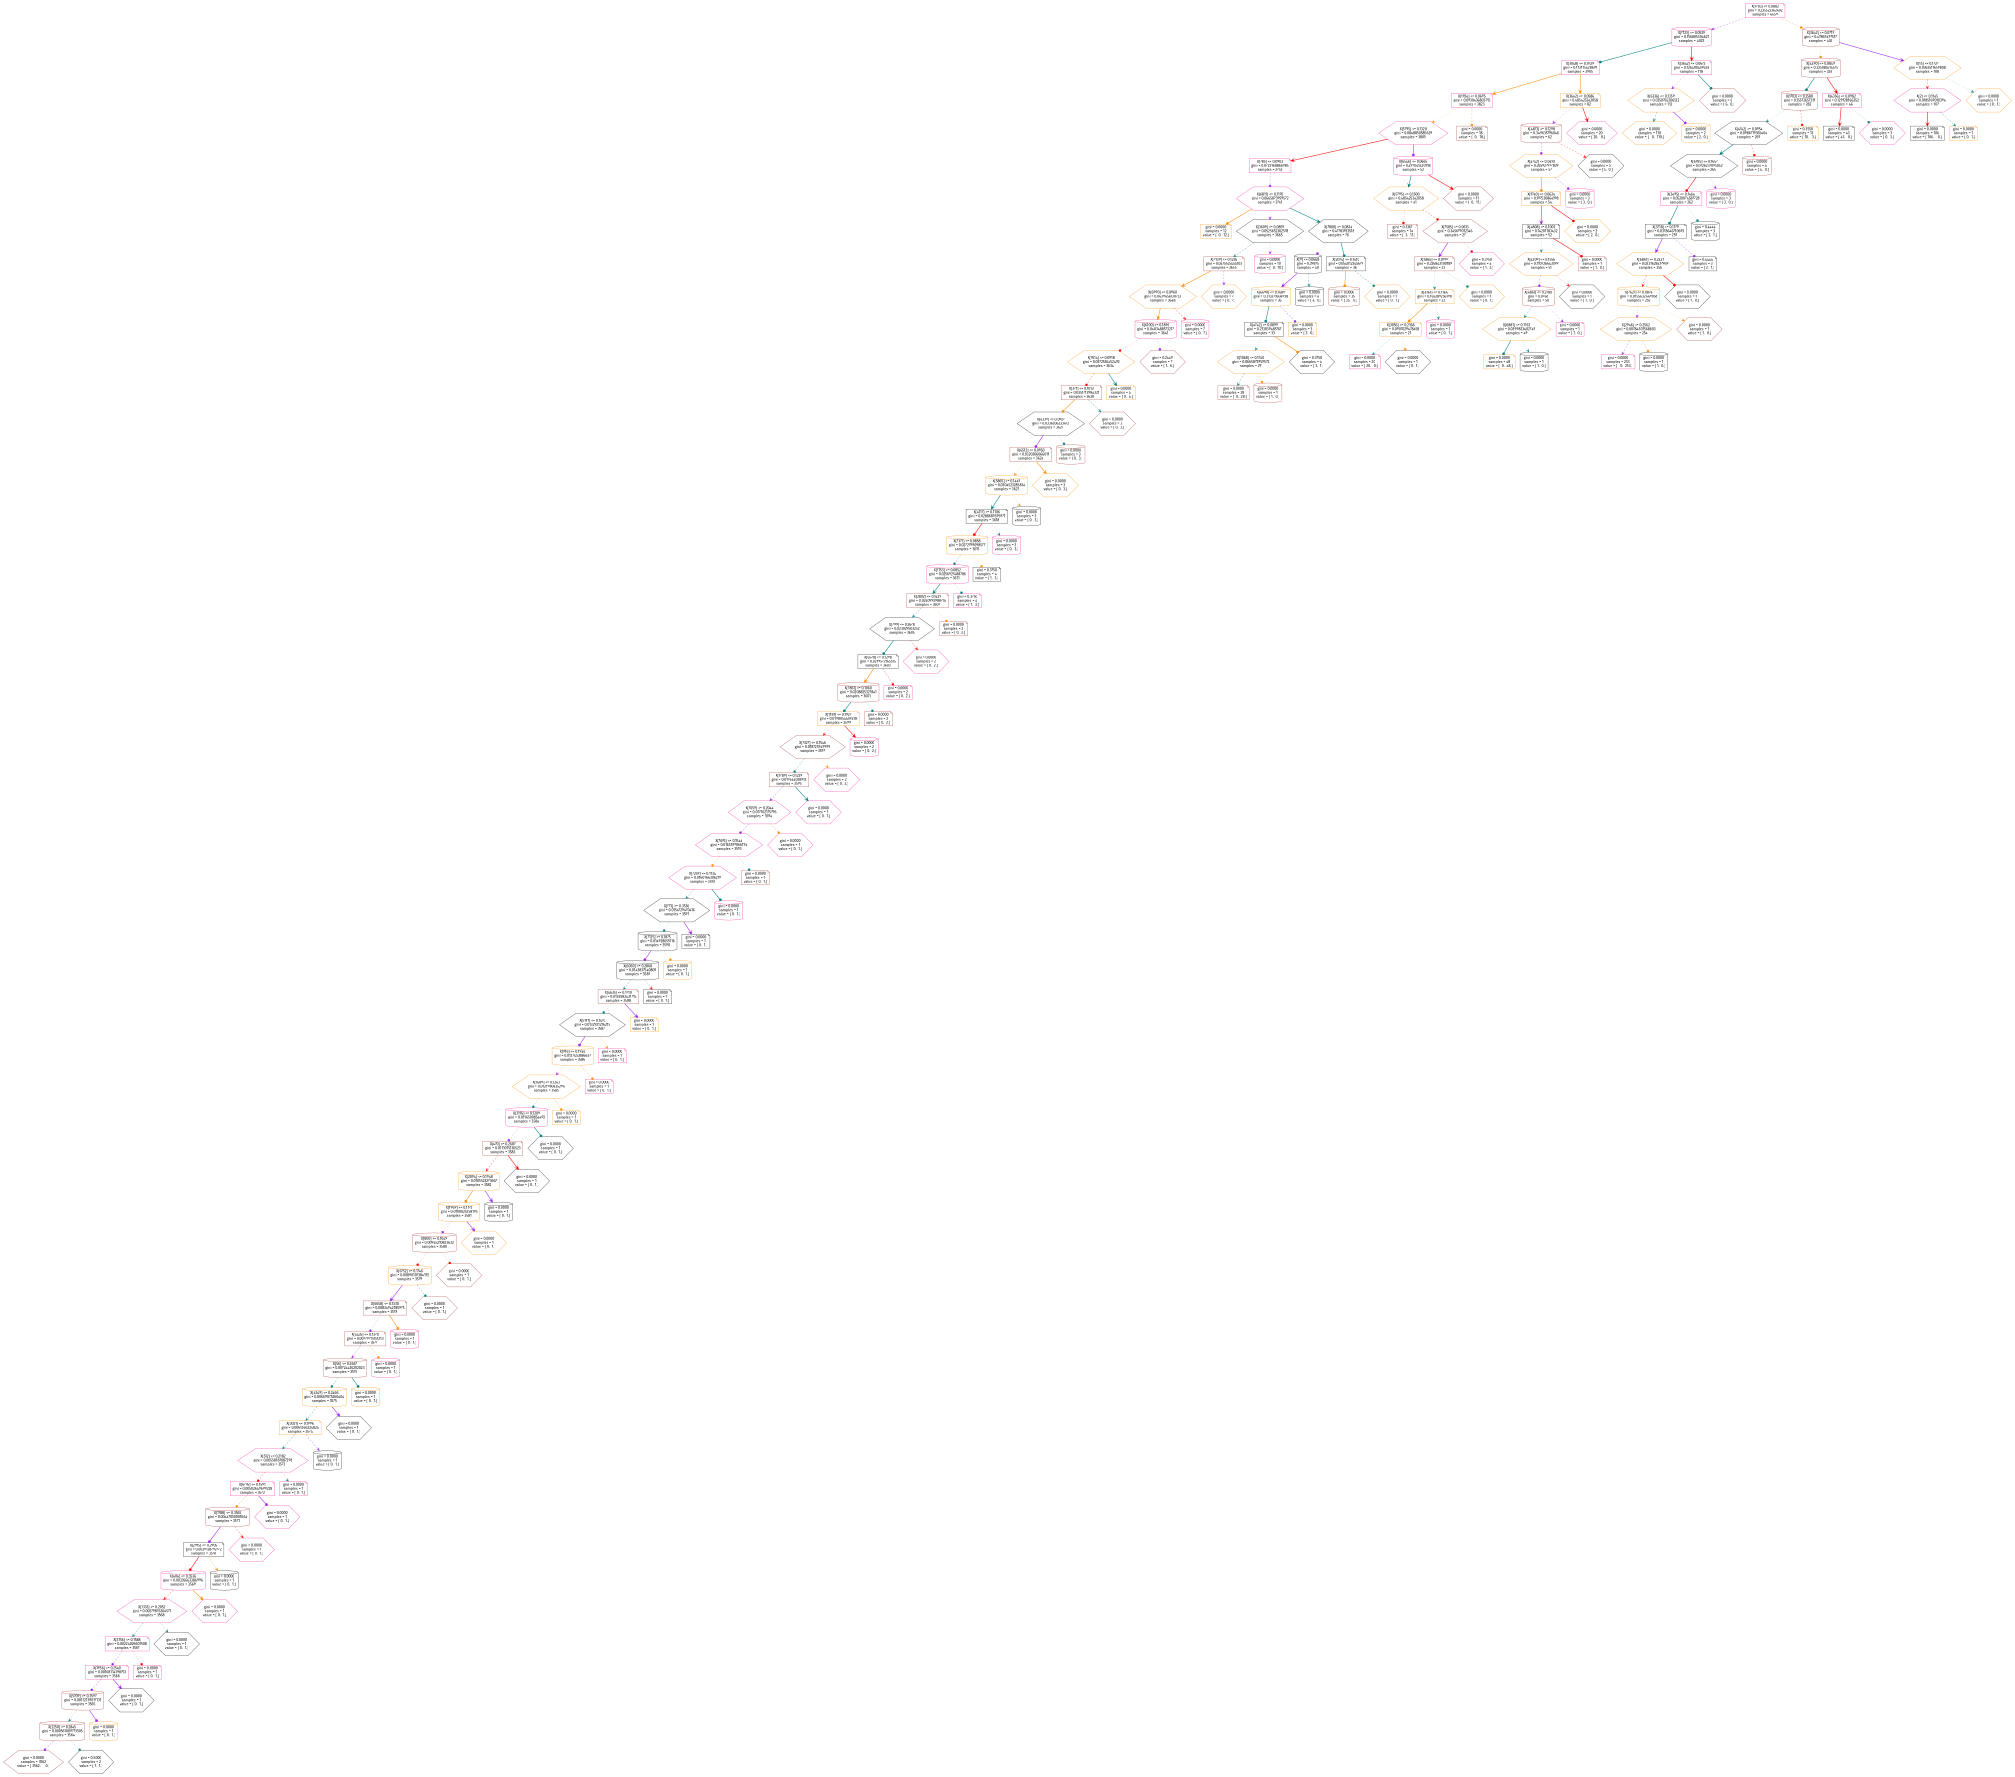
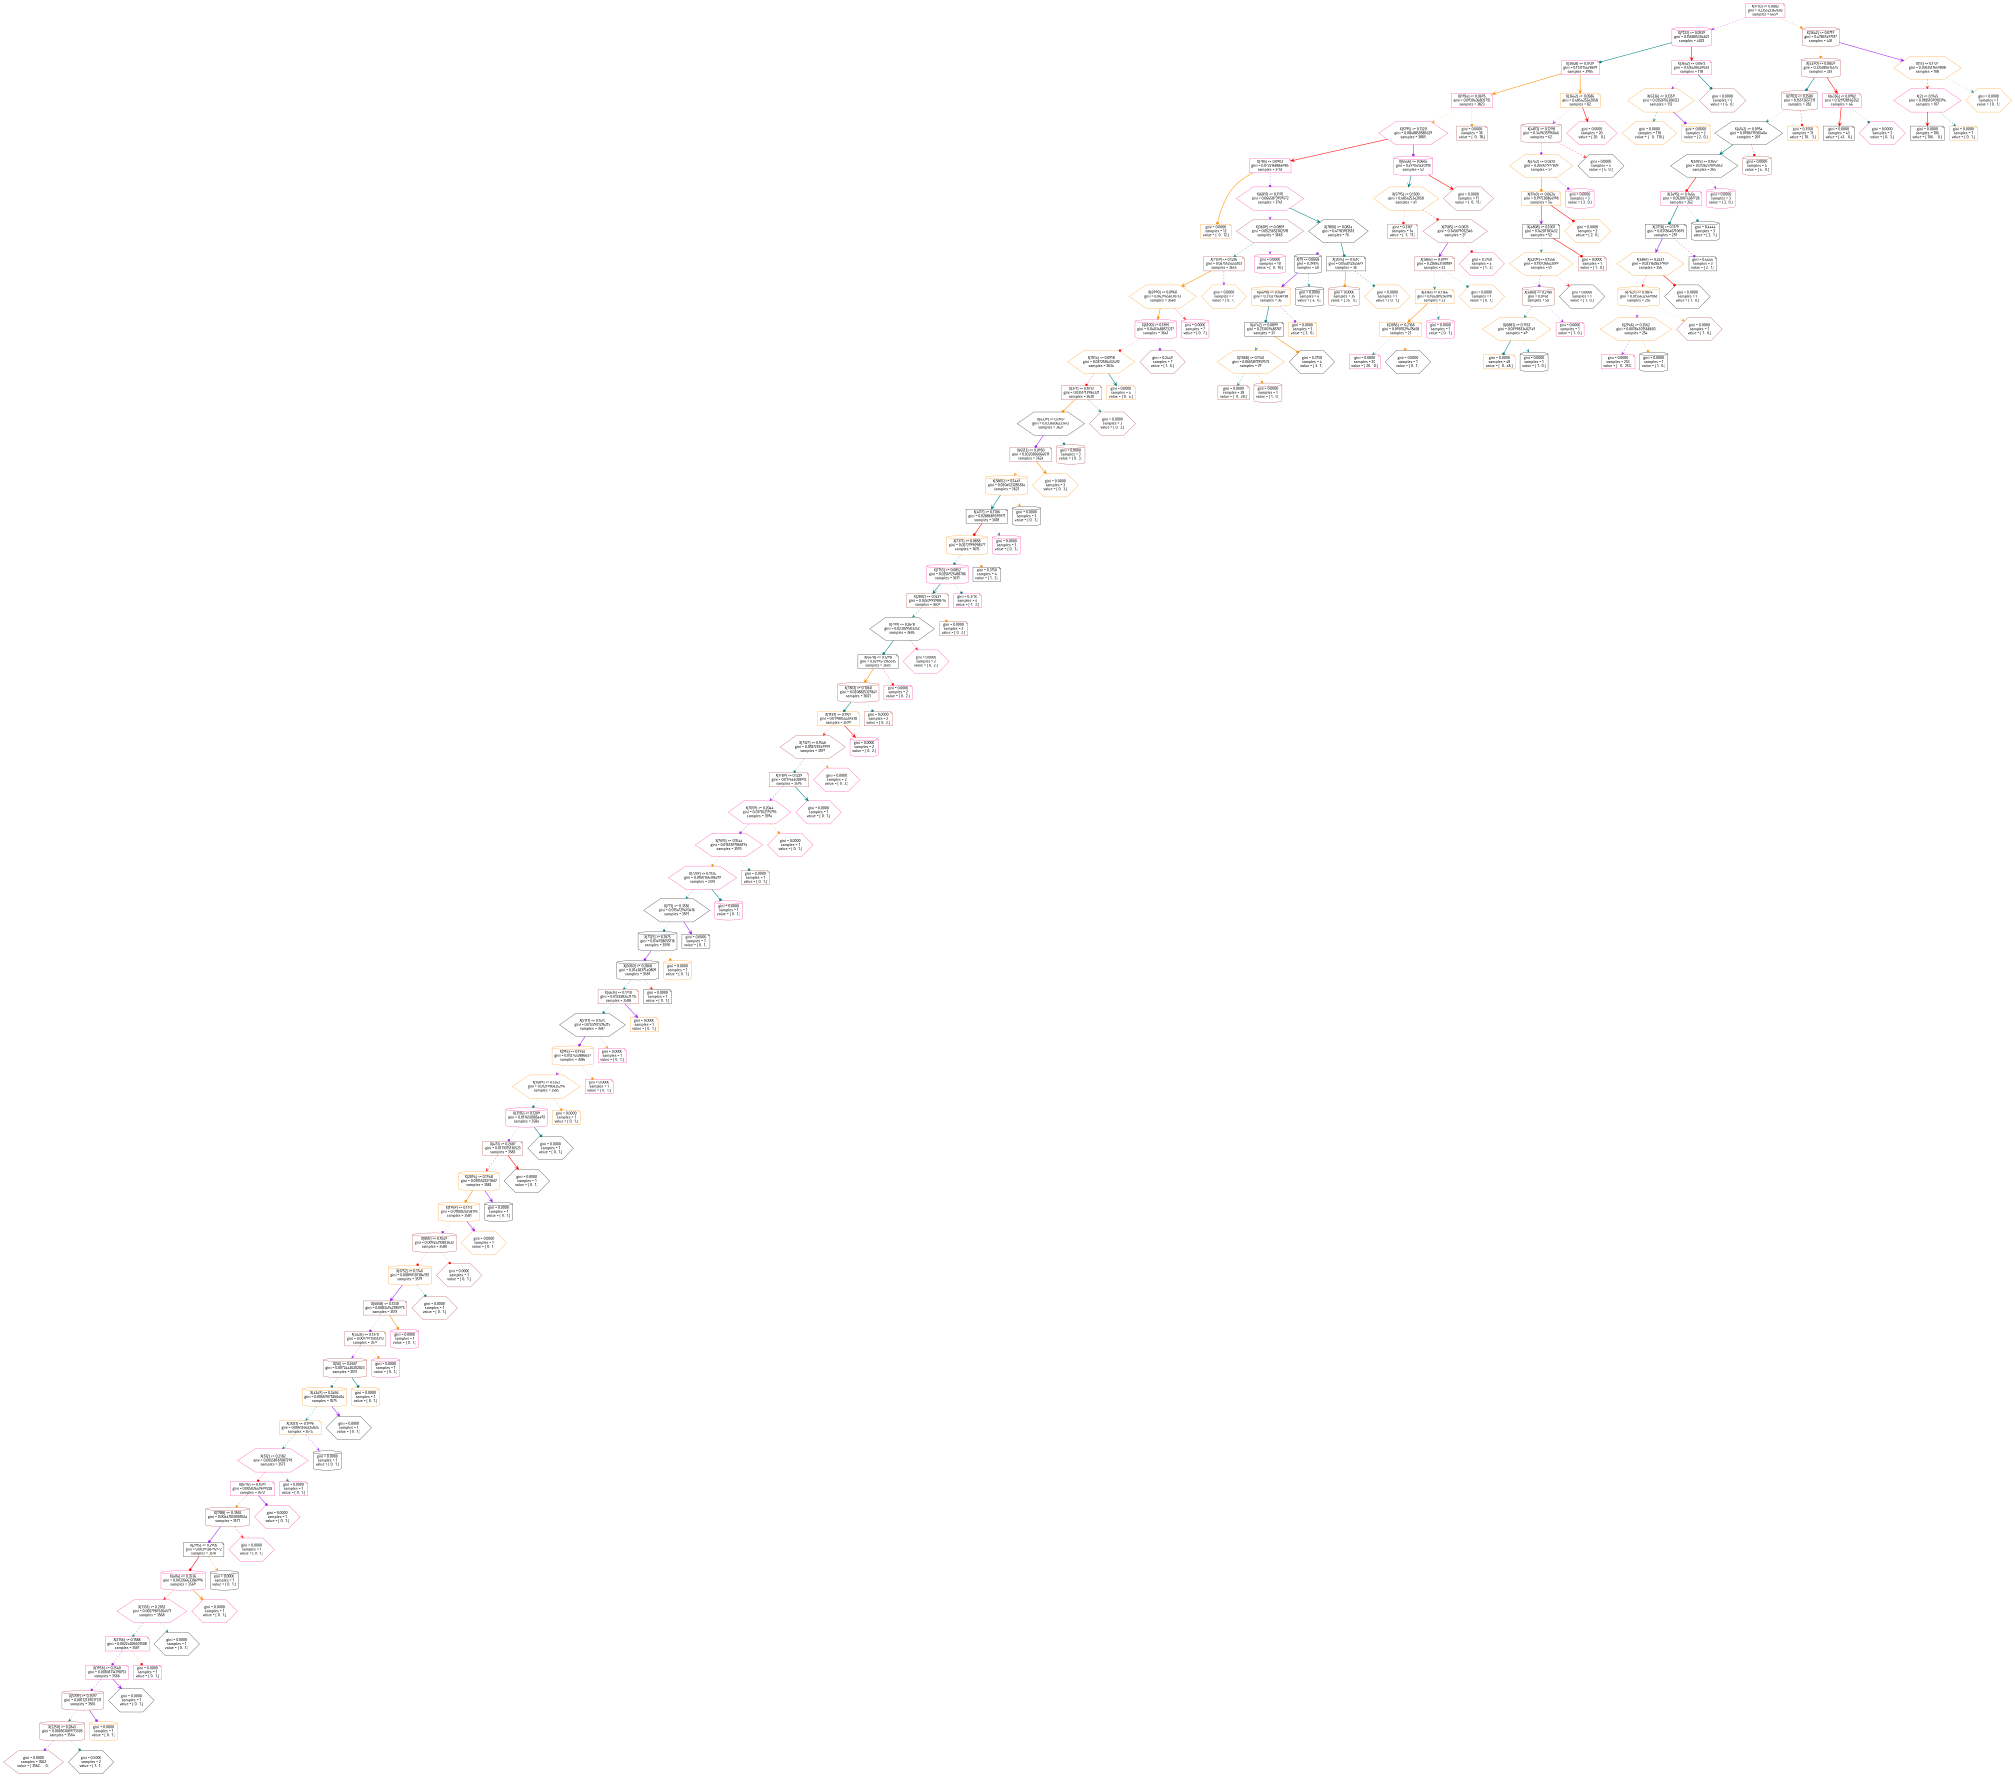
edge "X[6811] <= 0.1170 gini = 0.0665873959572 samples = 3741" -> "gini = 0.0000 samples = 12 value = [  0.  12.]": now "X[785] <= 0.0903 gini = 0.0723168866985 samples = 3753" -> "gini = 0.0000 samples = 12 value = [  0.  12.]"
node "X[3609] <= 0.0859 gini = 0.0525652302578 samples = 3665": color black -> brown
